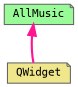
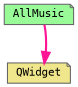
edge "QWidget" -> "AllMusic": reversed
